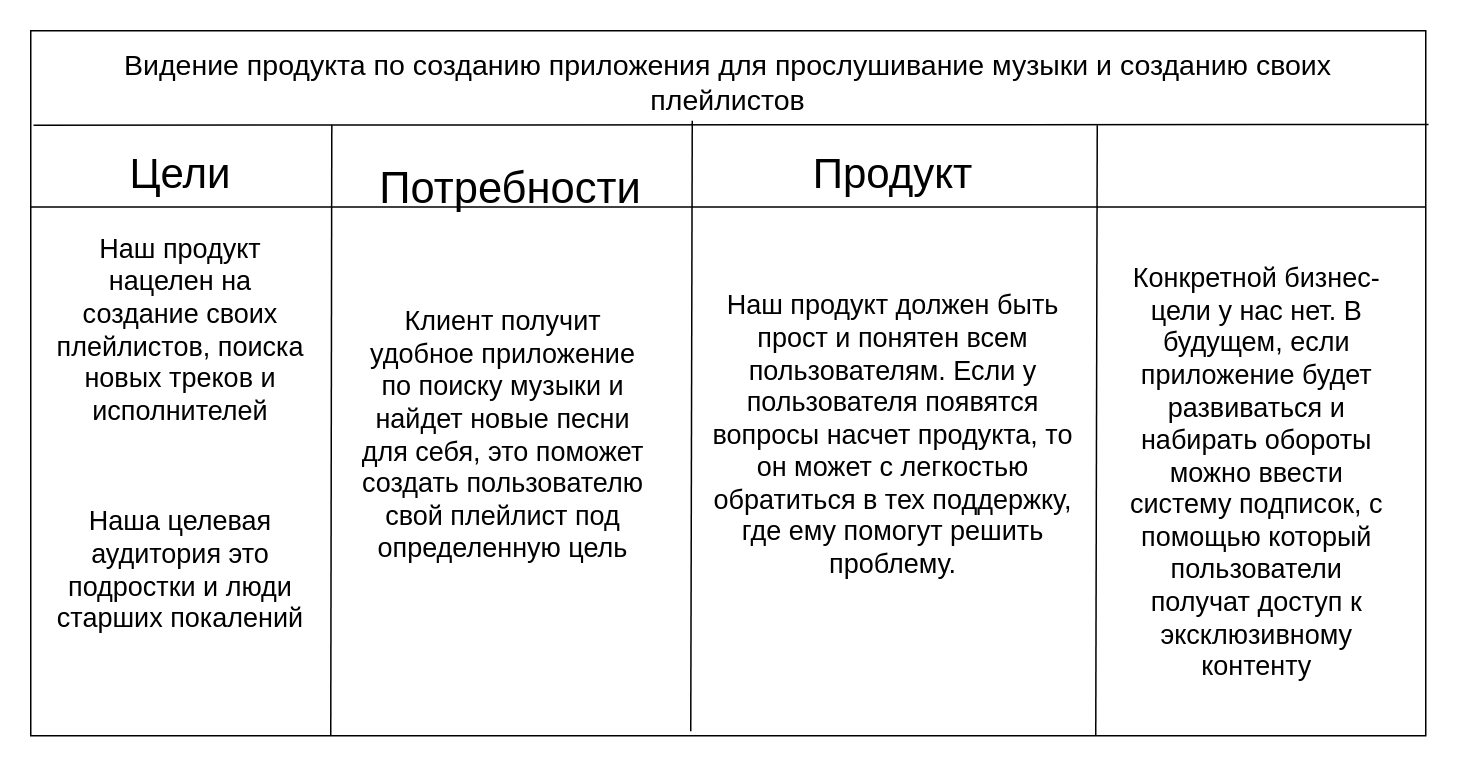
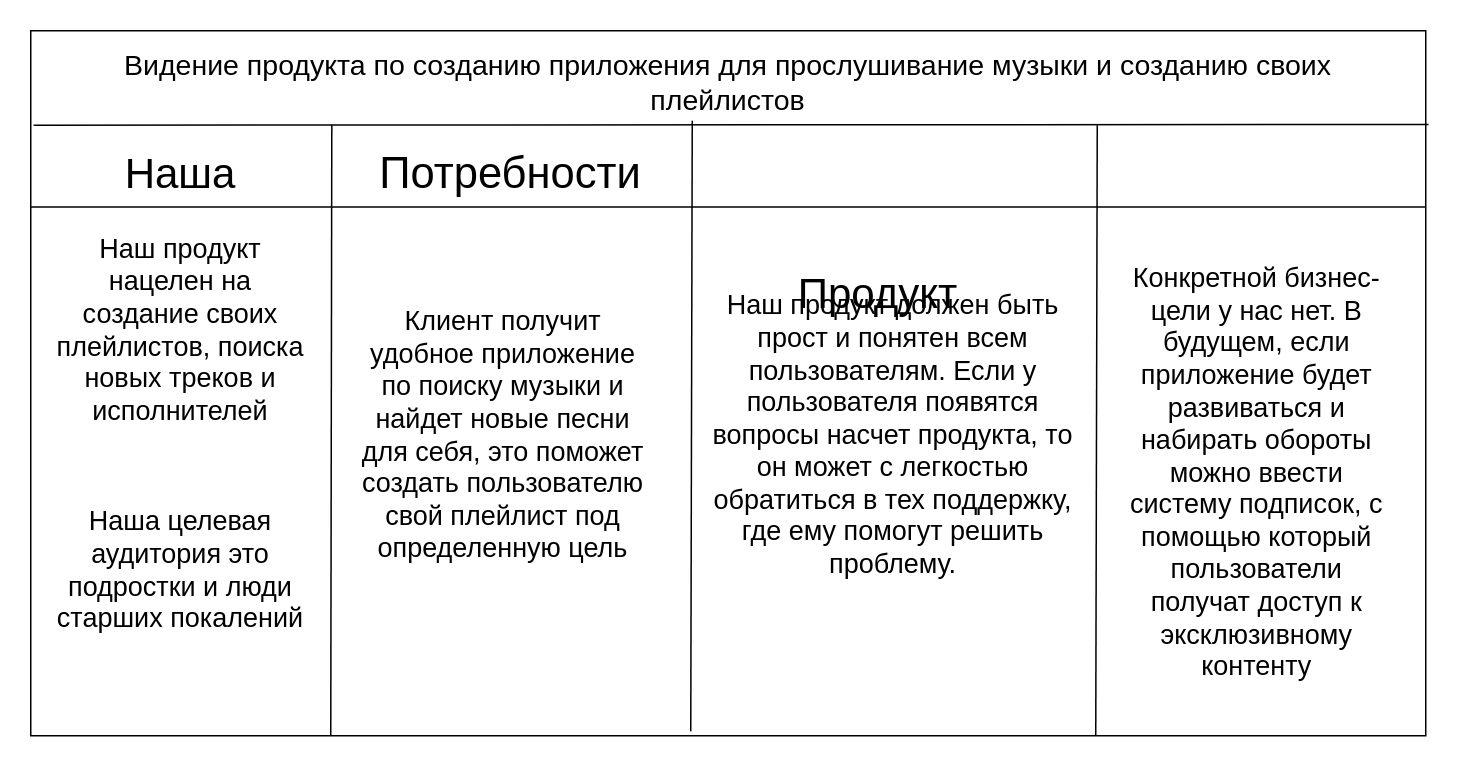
node "Цели": label "Цели" -> "Наша"
node "Продукт": moved (893, 173) -> (878, 293)
node "Потребности": moved (511, 188) -> (511, 173)
